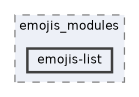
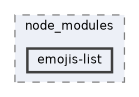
cluster "emojis_modules": label "emojis_modules" -> "node_modules"
